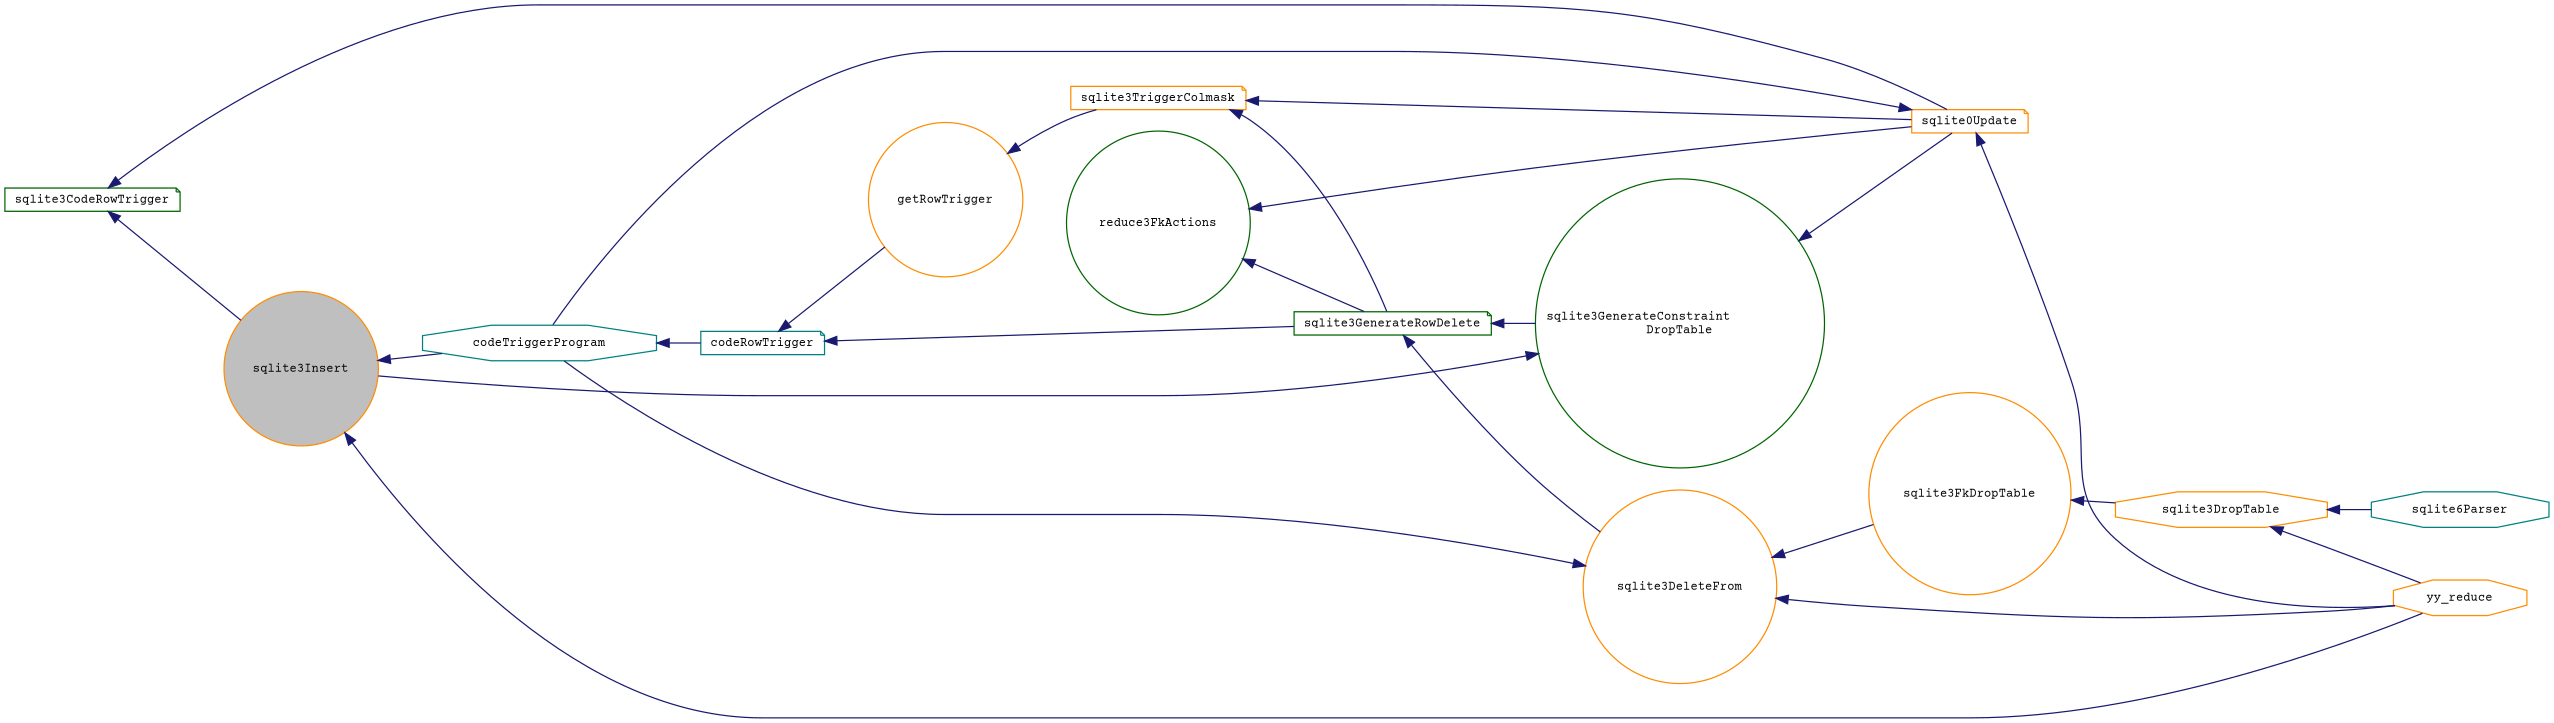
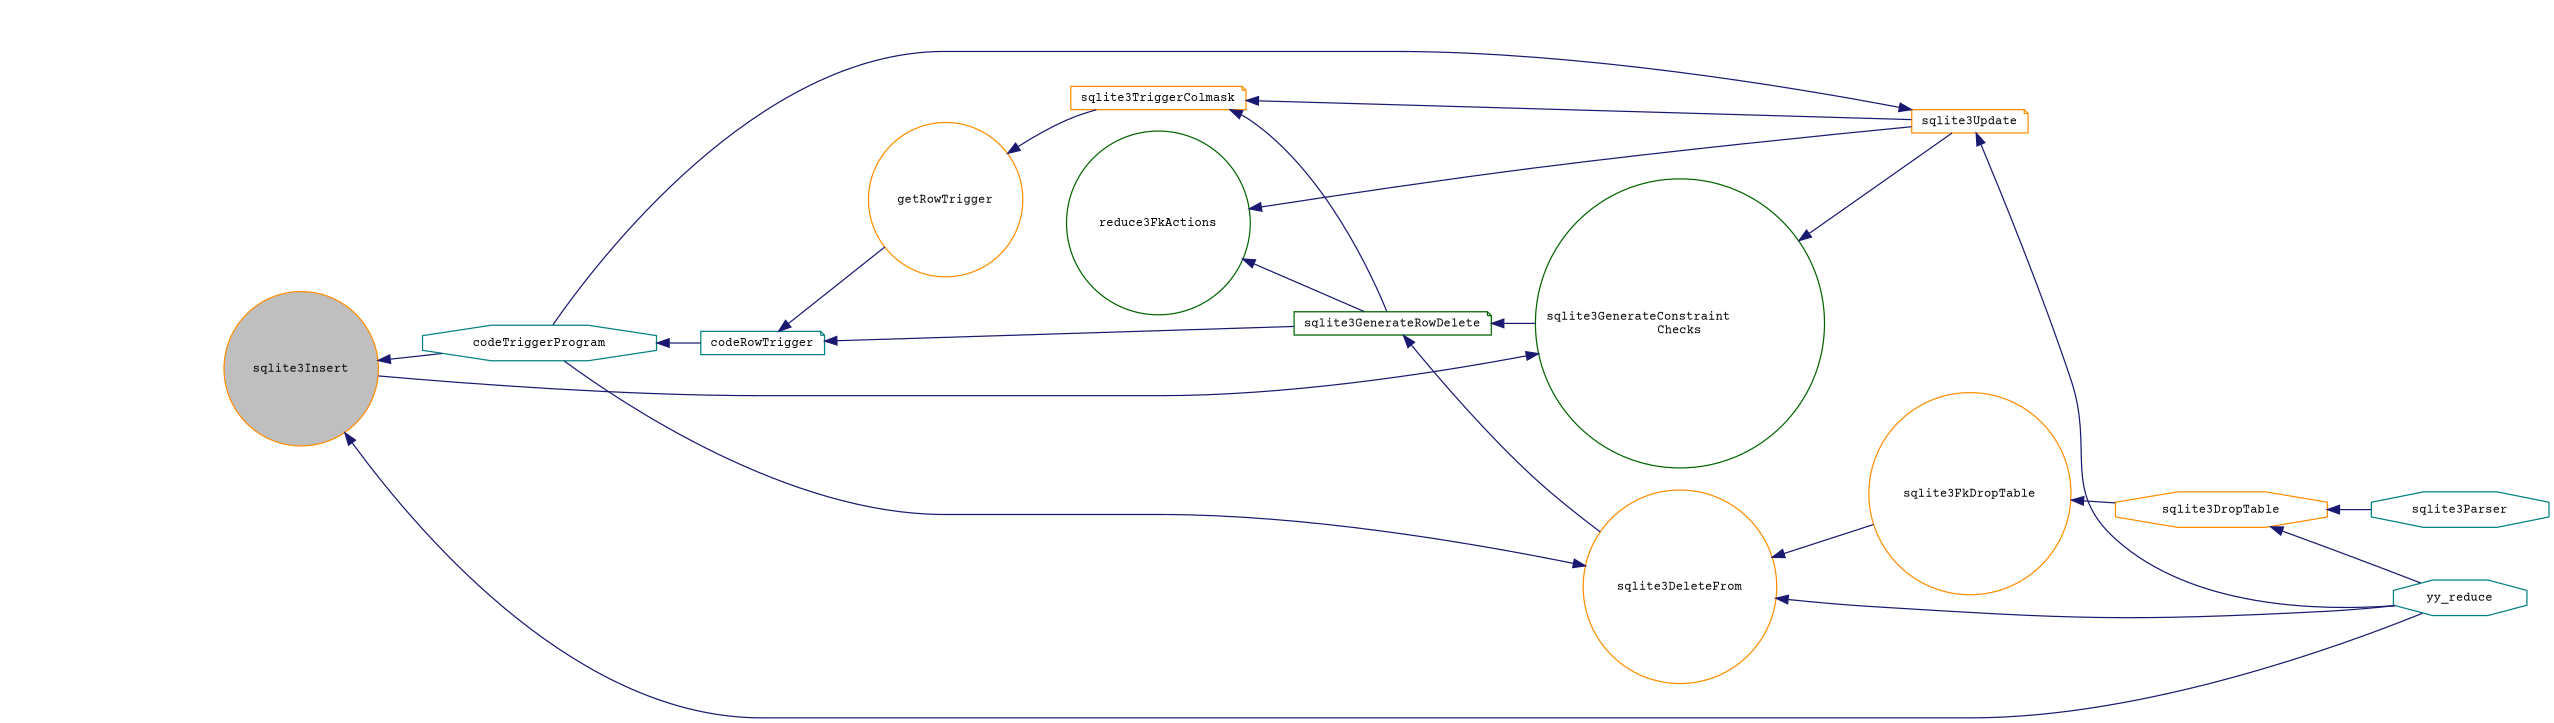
node "sqlite0Update": label "sqlite0Update" -> "sqlite3Update"
node "sqlite3CodeRowTrigger": removed
node "sqlite3GenerateConstraint DropTable": label "sqlite3GenerateConstraint DropTable" -> "sqlite3GenerateConstraint Checks"
node "sqlite6Parser": label "sqlite6Parser" -> "sqlite3Parser"
node "yy_reduce": color darkorange -> teal
